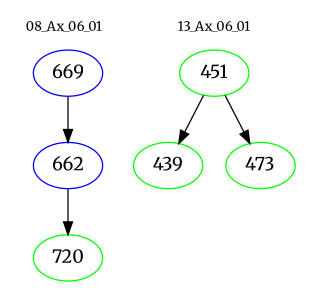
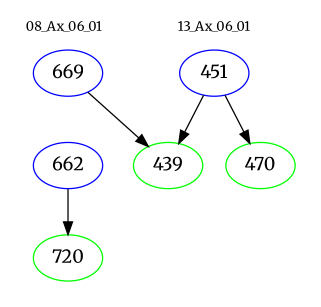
node "451": color green -> blue
edge "669" -> "662": now "669" -> "439"
node "473": label "473" -> "470"
